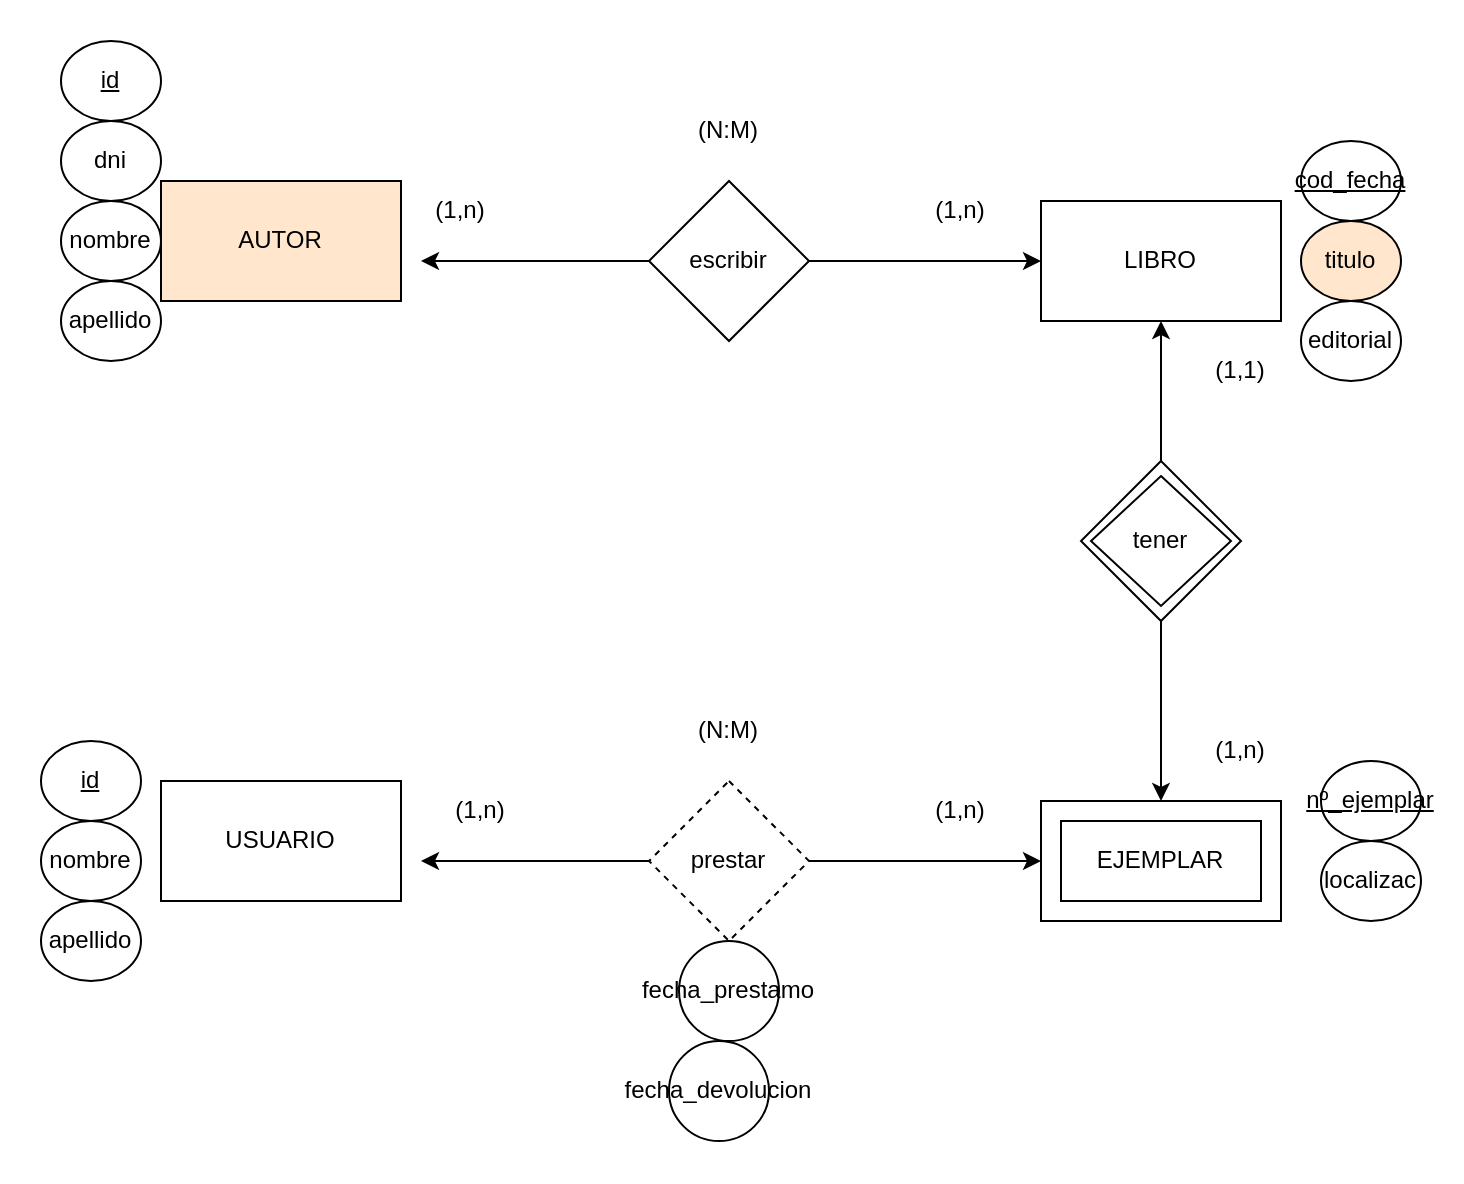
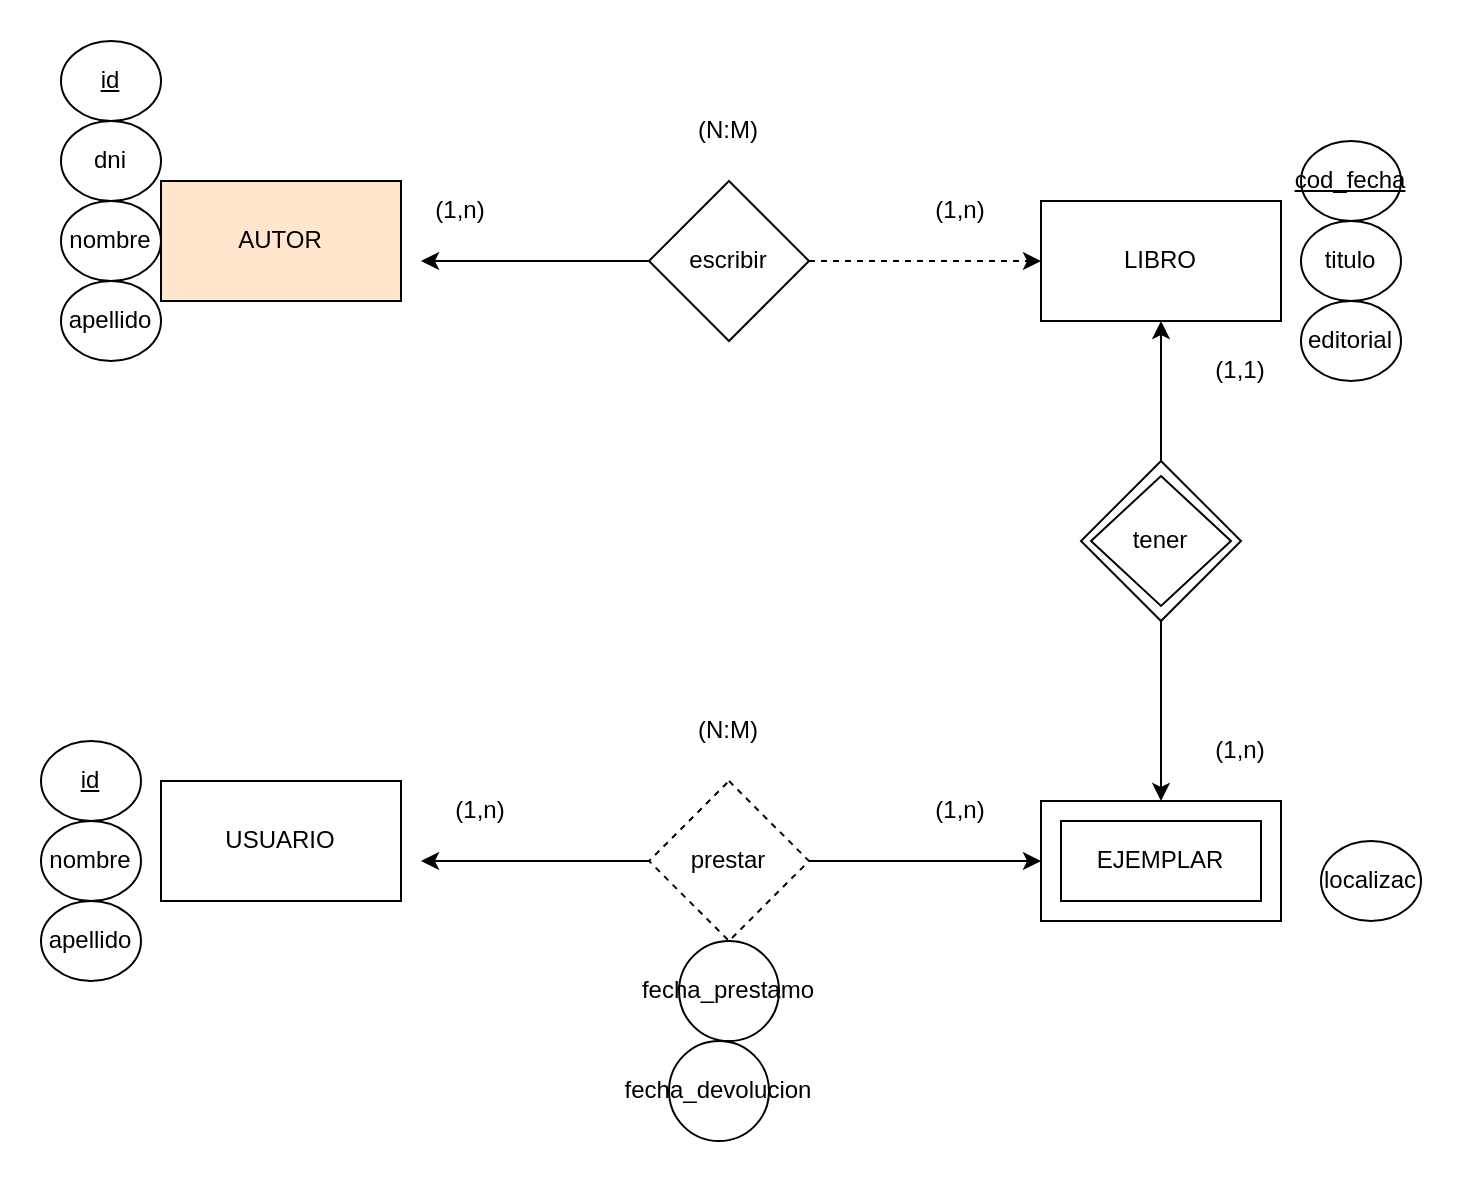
edge "escribir" -> "LIBRO": style solid -> dashed
node "titulo": fillcolor #ffe6cc -> #ffffff
node "nº_ejemplar": removed
